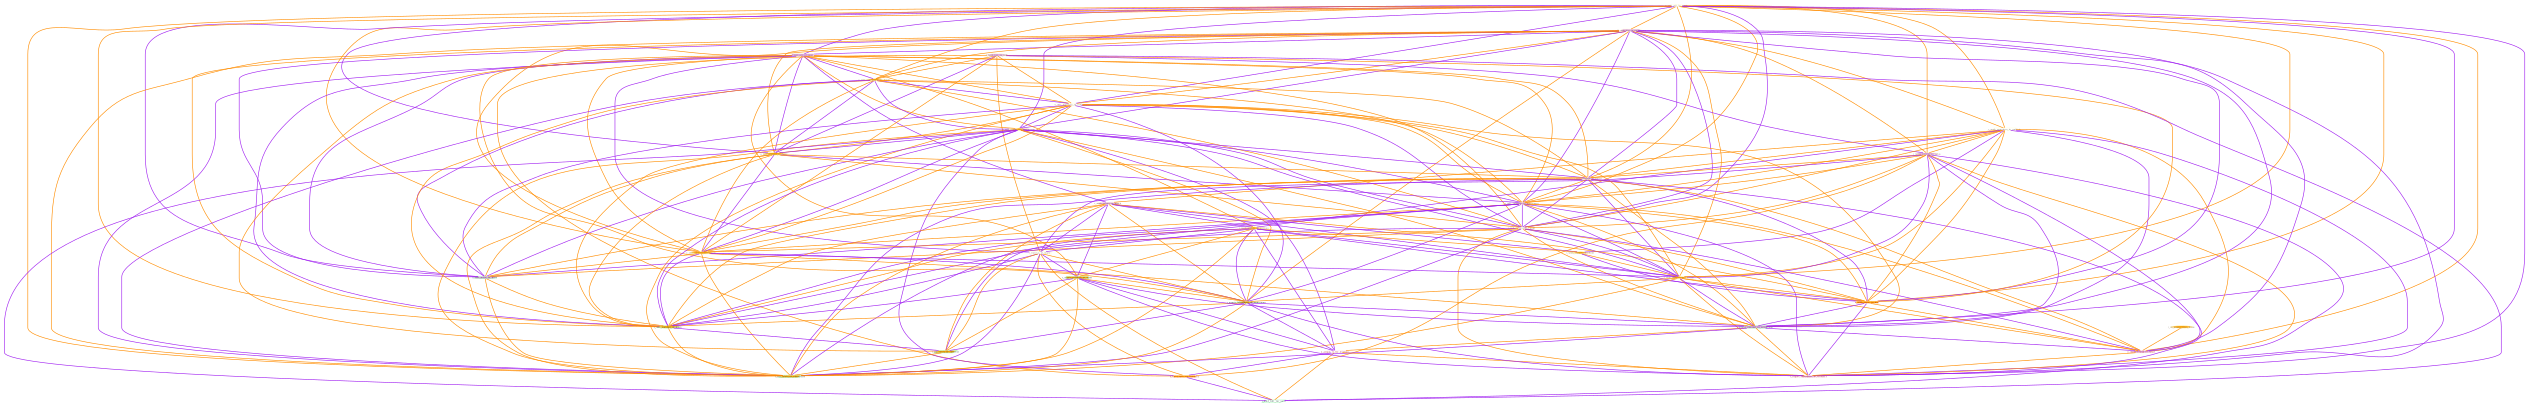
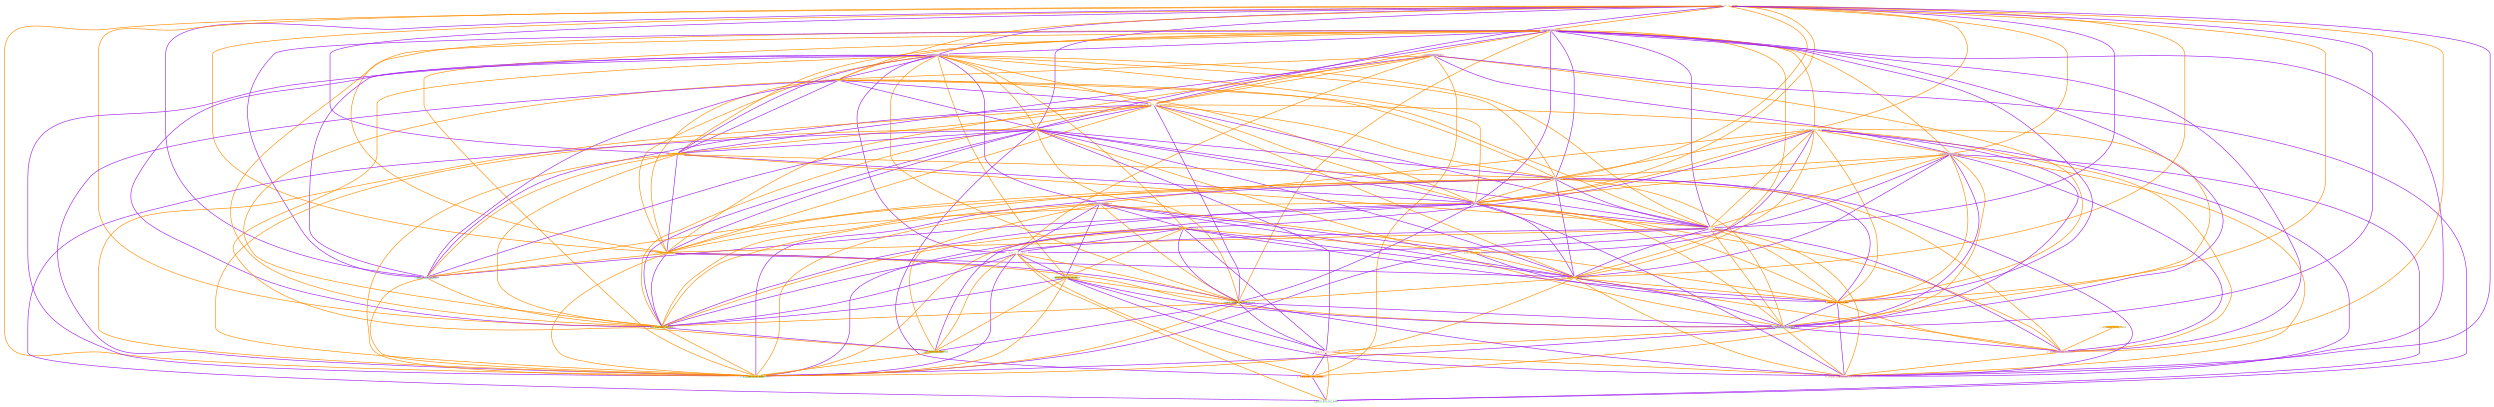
edge "1_sell_interest_in_mall" -- "0_sell_stock_at_time": removed
node "1_acquir_million_of_asset": label "1_acquir_million_of_asset" -> "1_reviv_million_of_asset"
node "1_acquir_laboratori_of_entitynam": label "1_acquir_laboratori_of_entitynam" -> "1_acquir_charg_of_entitynam"
